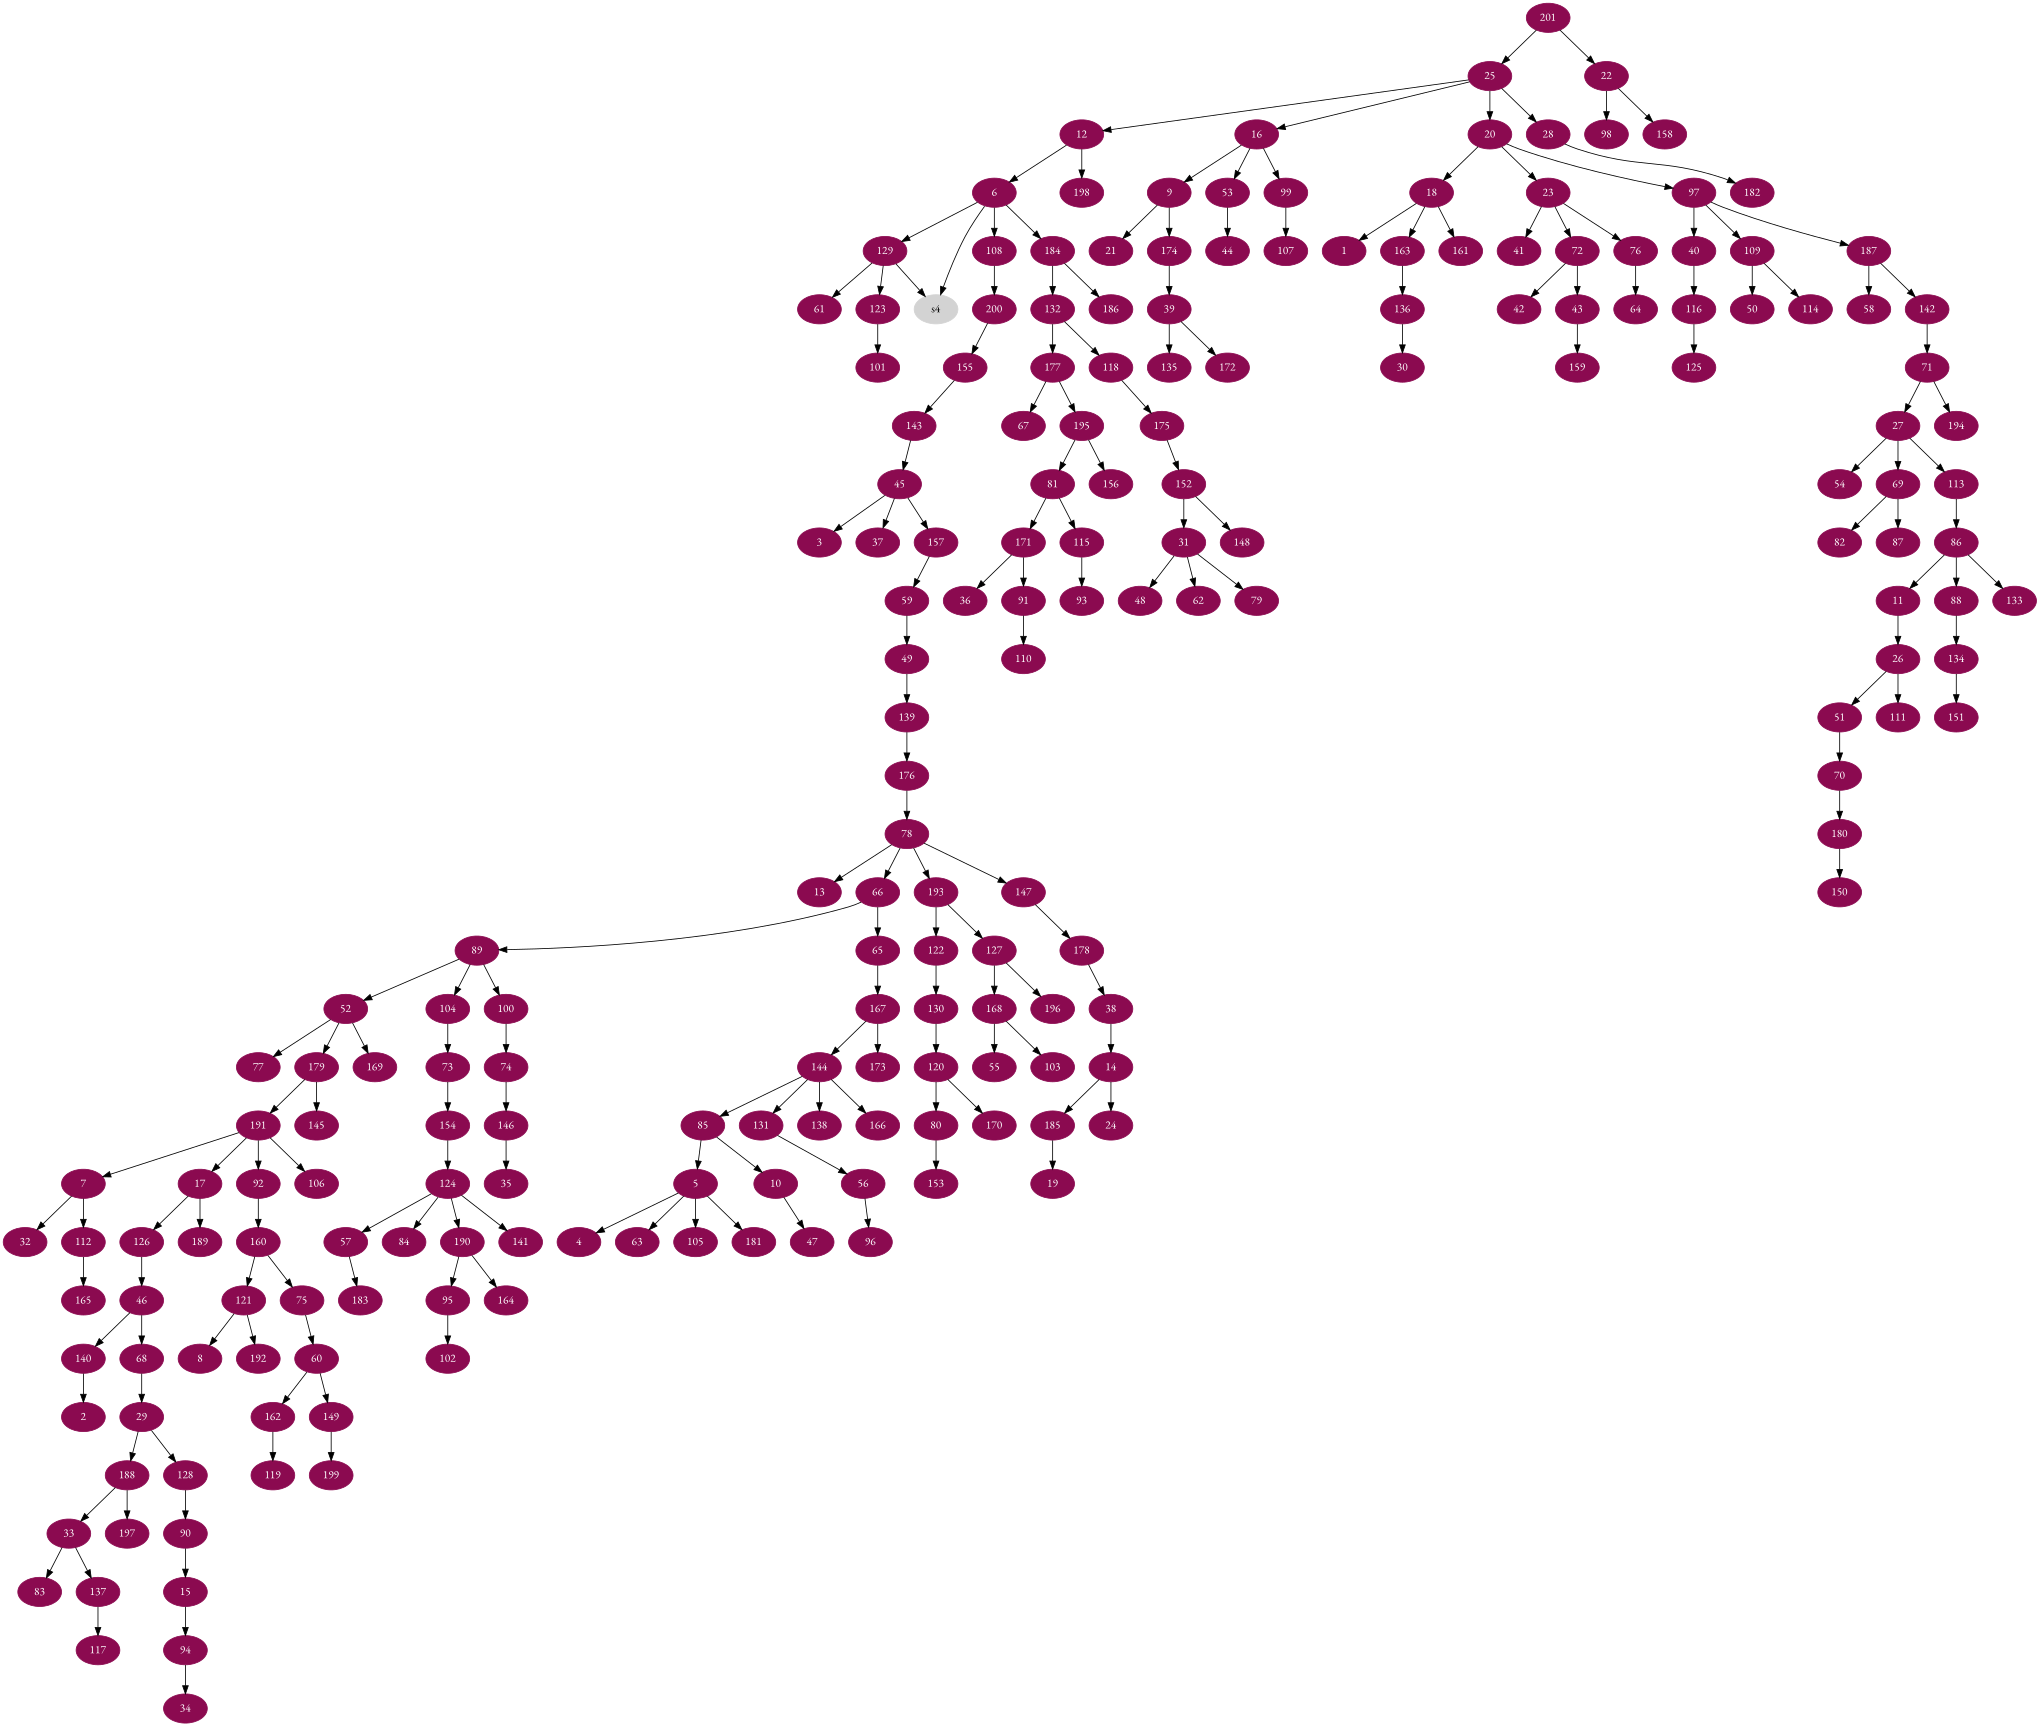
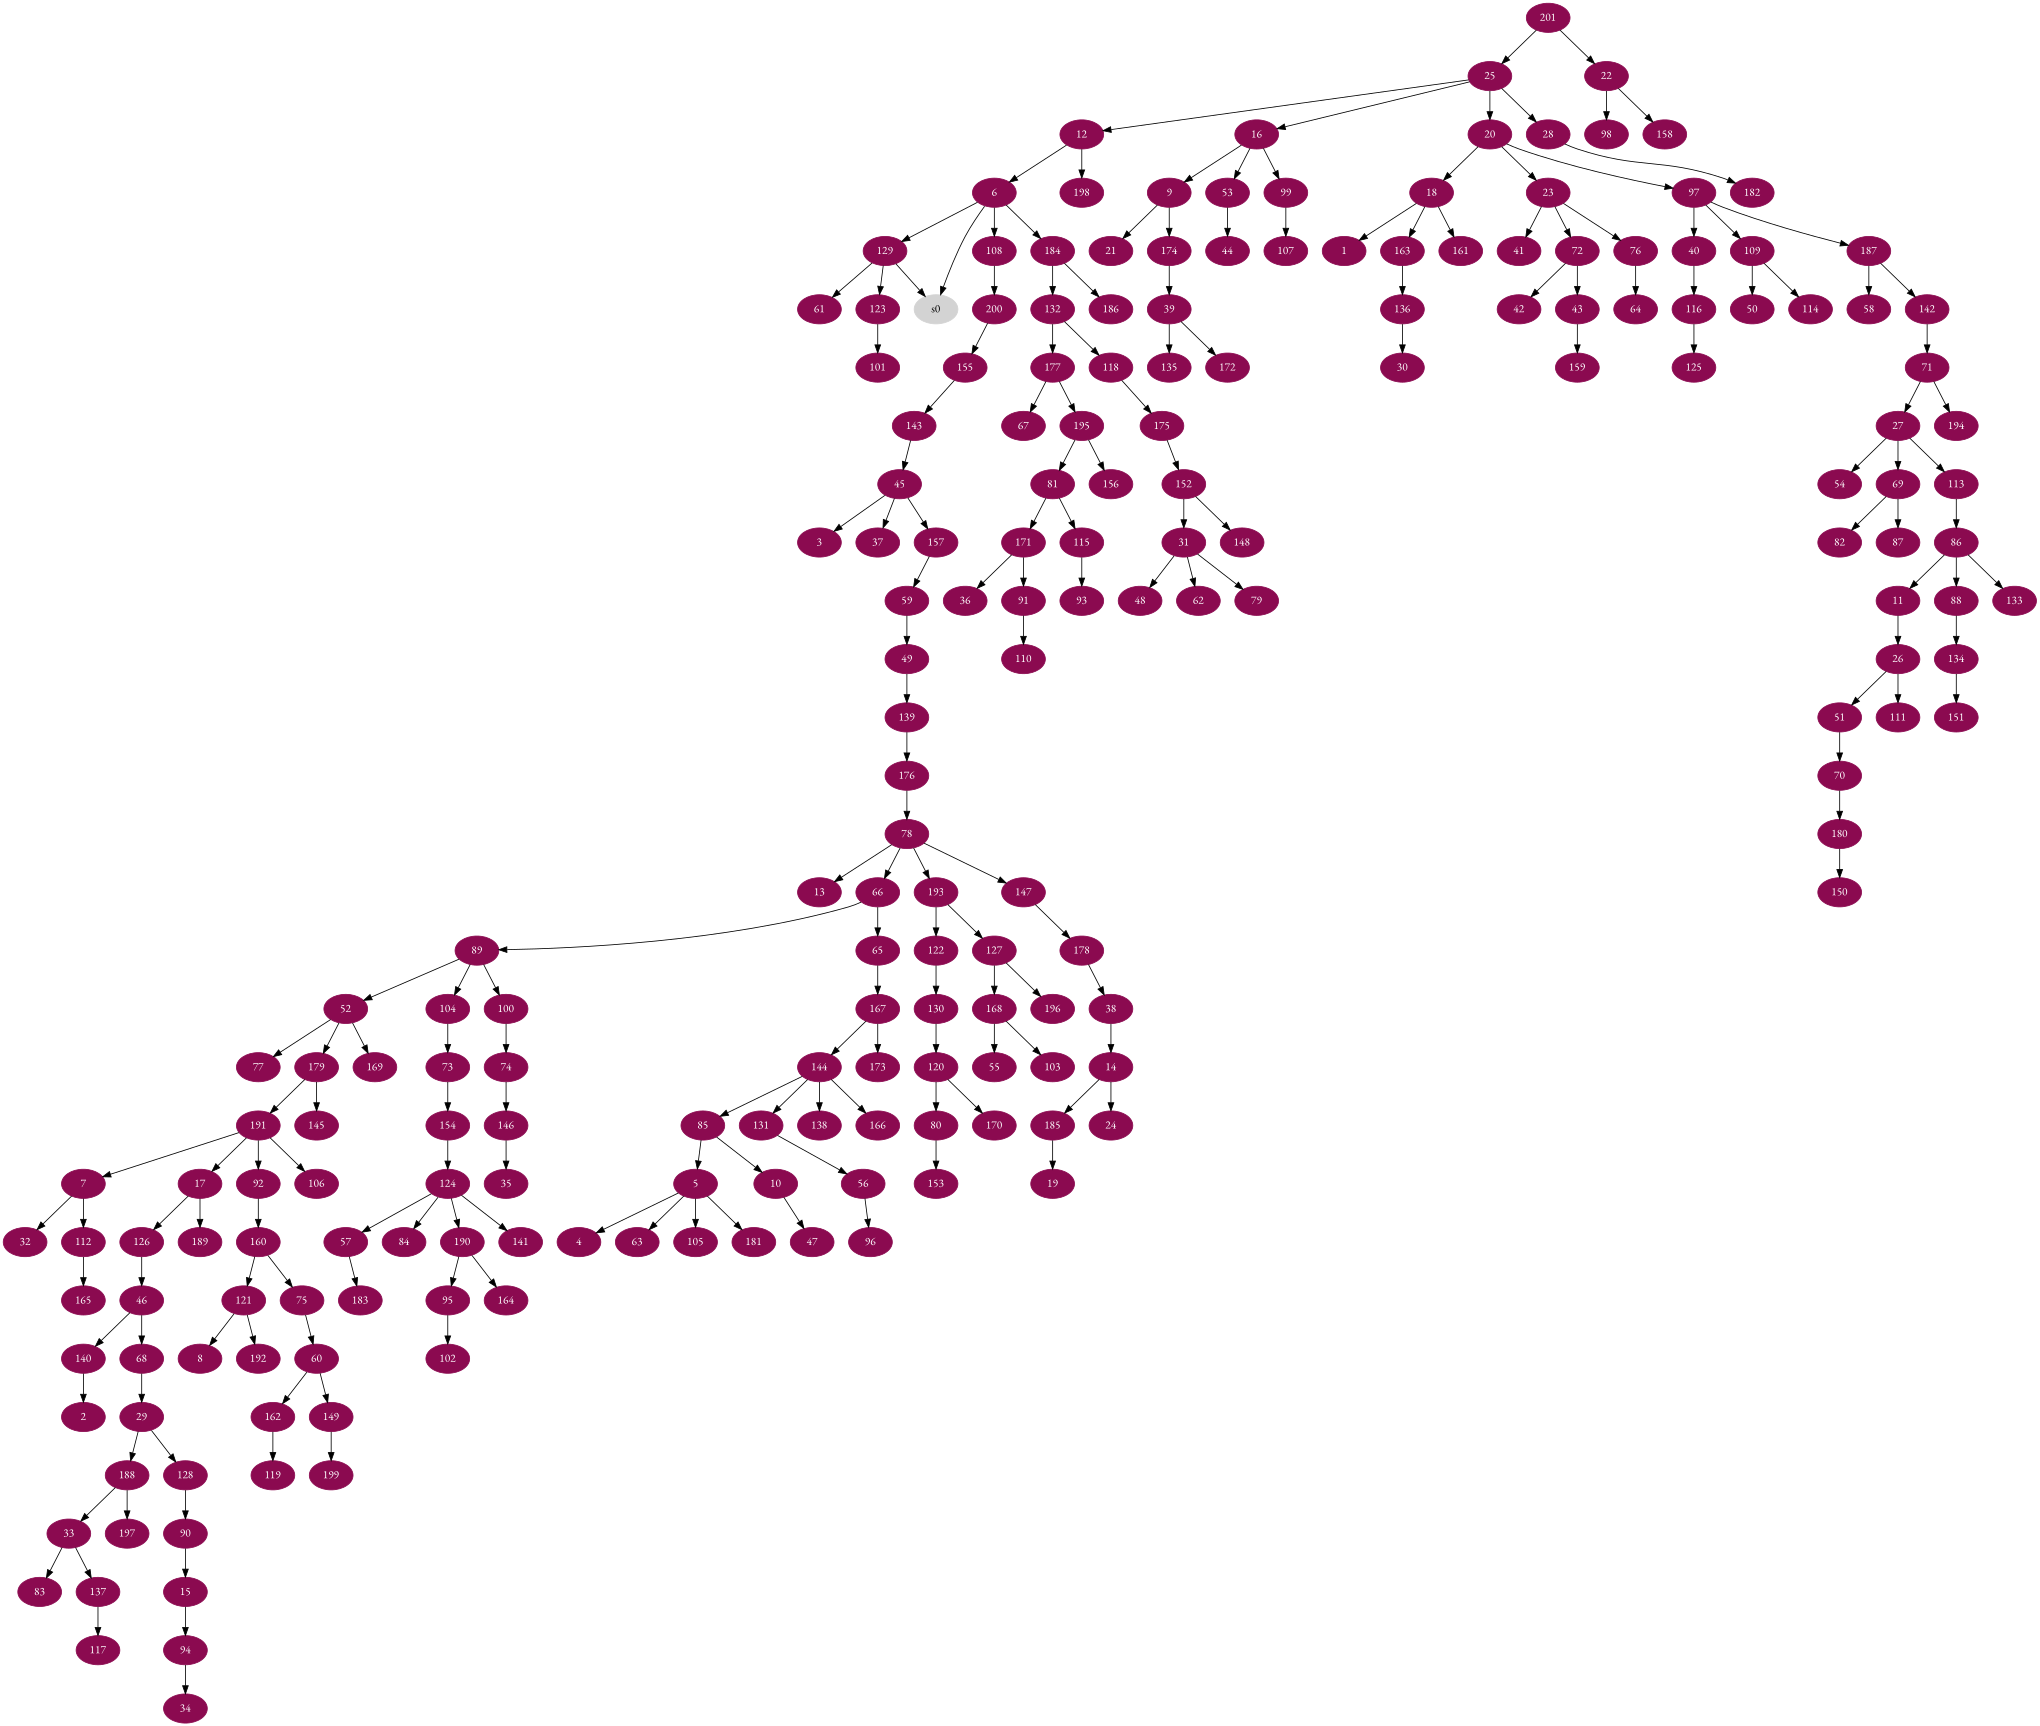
node "s4": label "s4" -> "s0"
